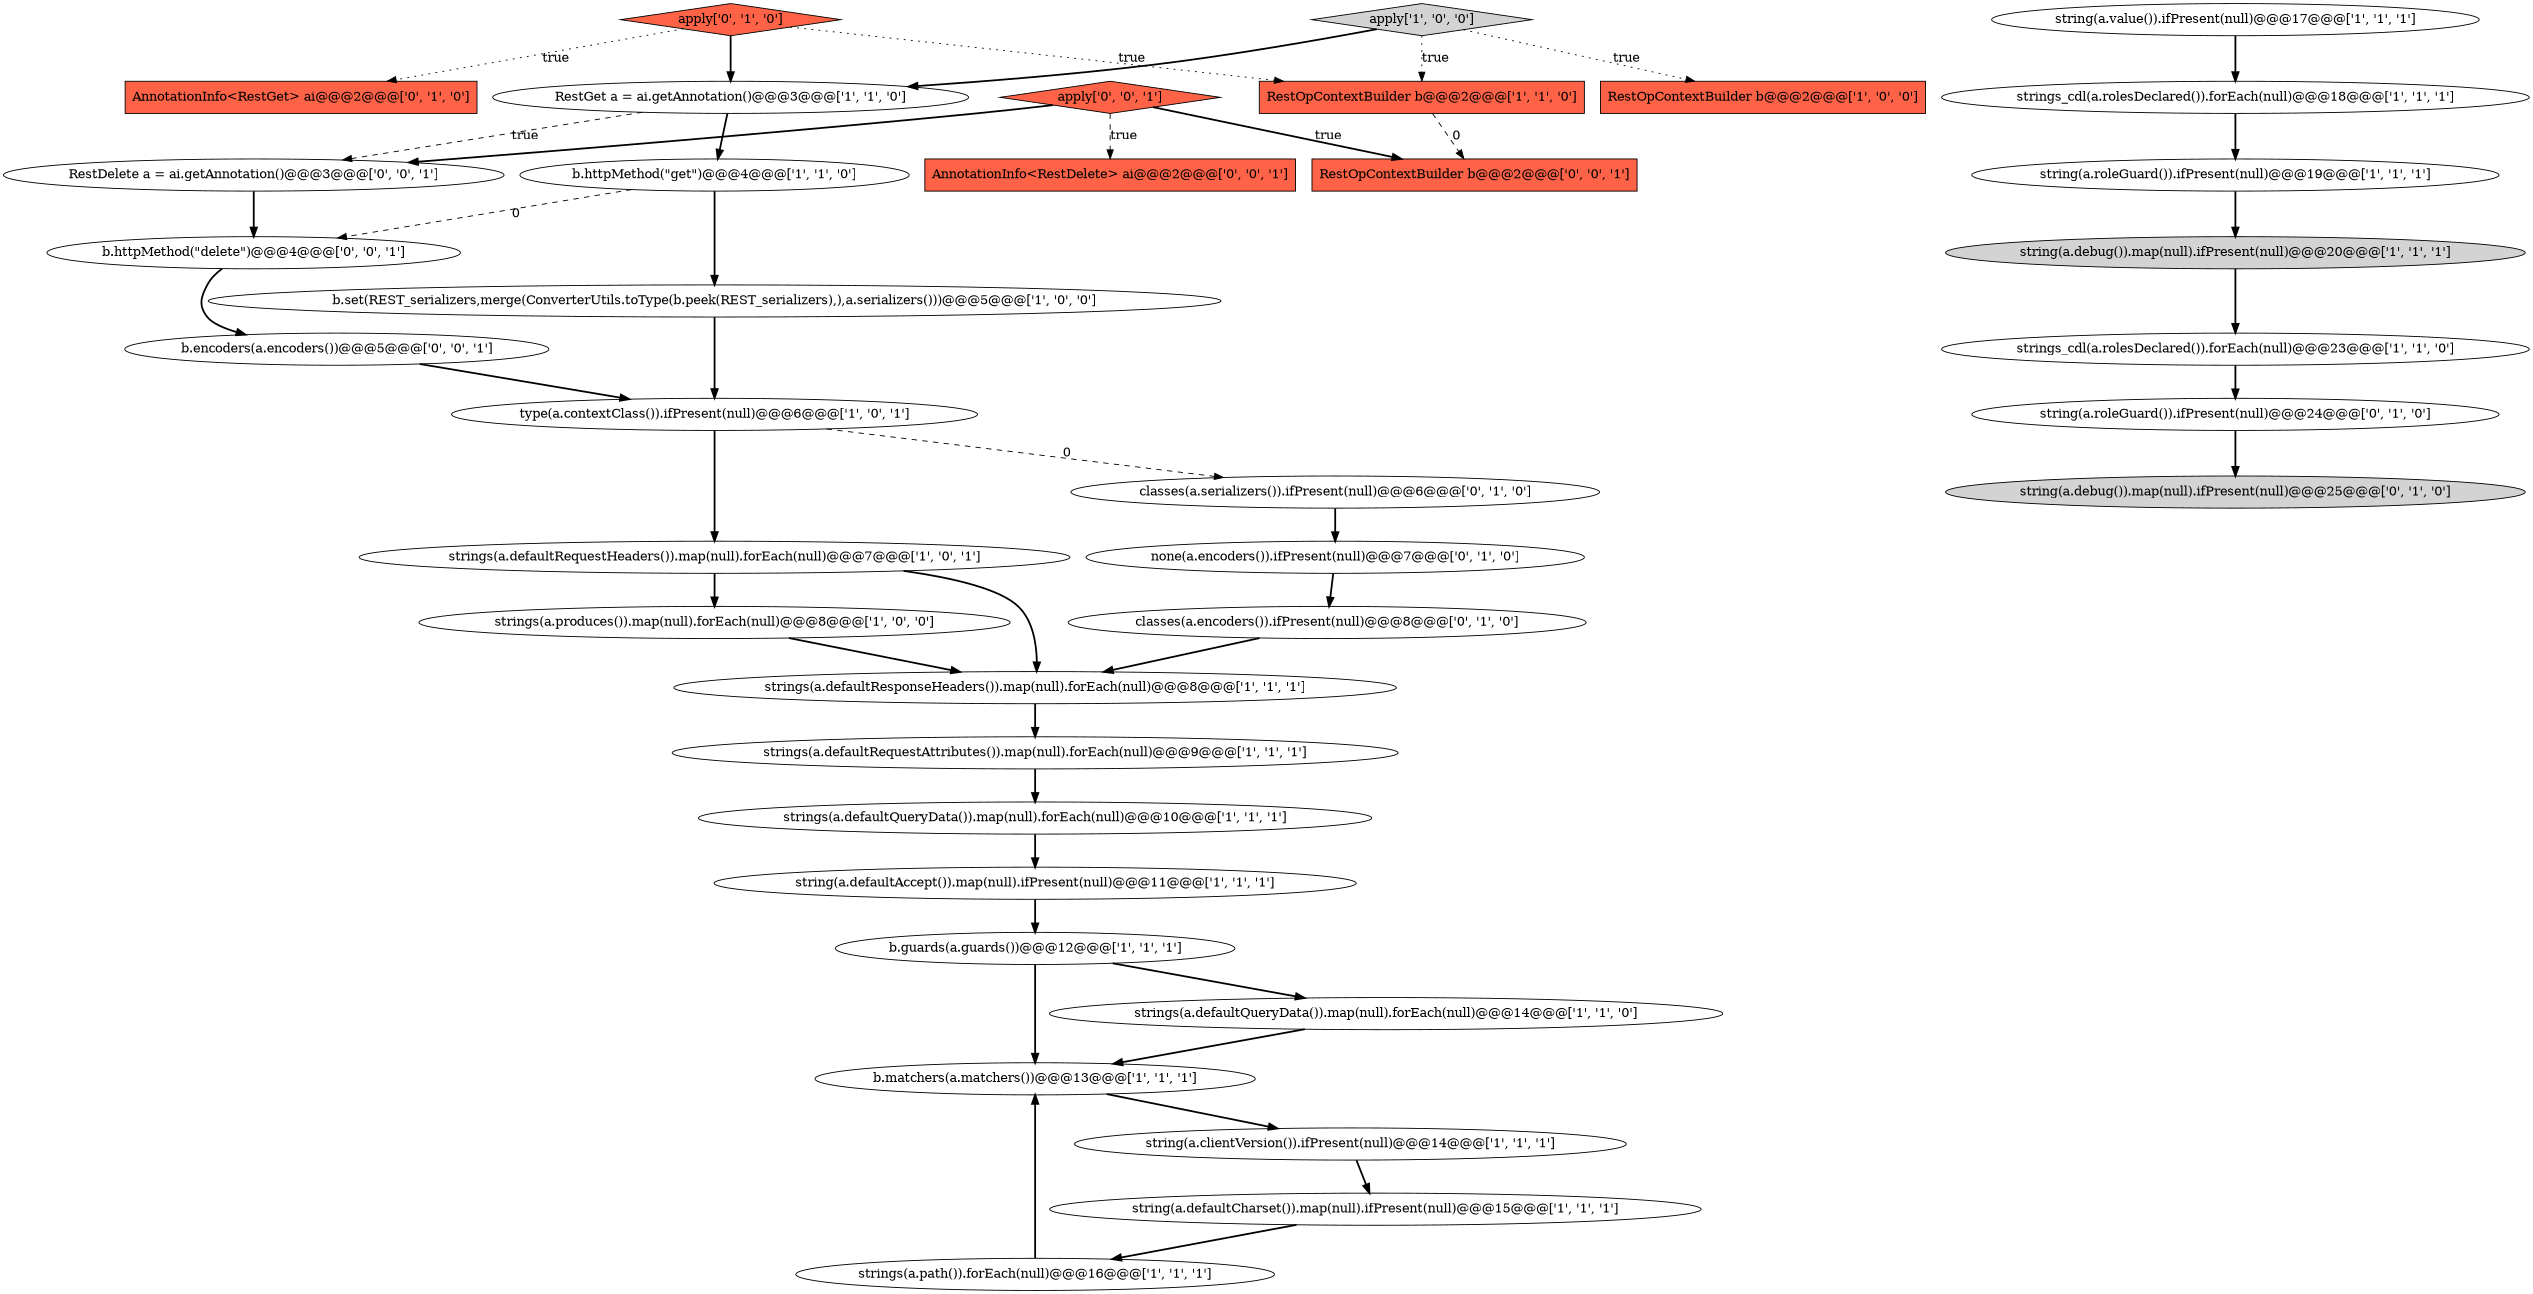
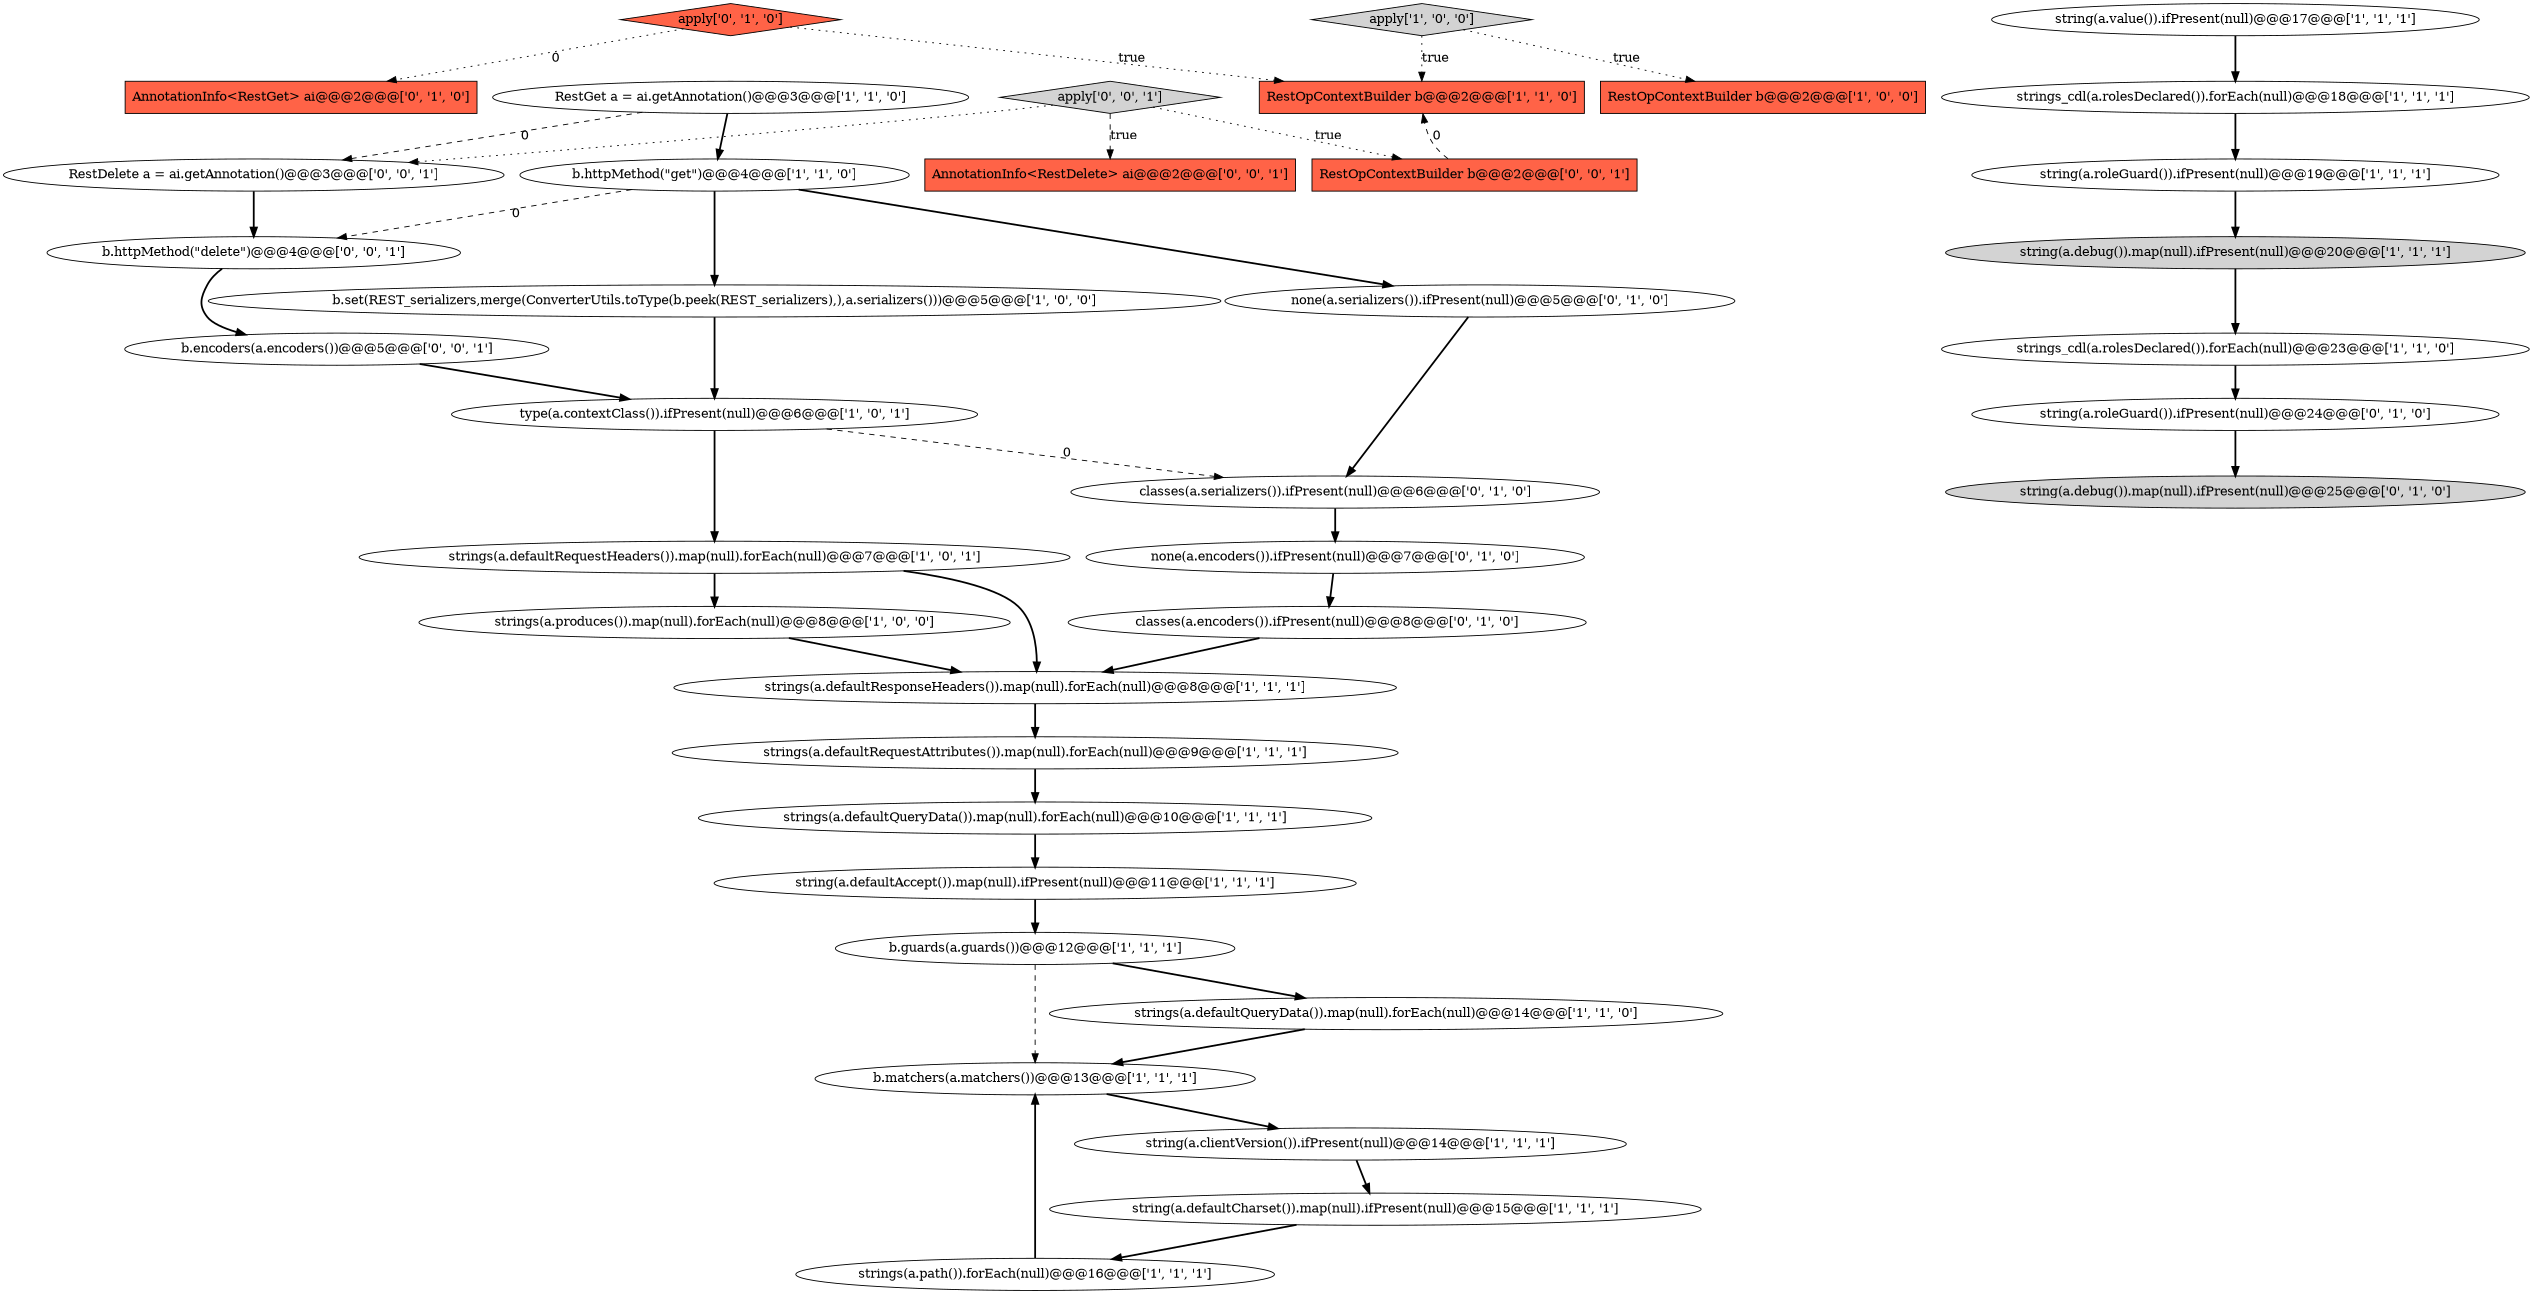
edge "apply['0', '1', '0']" -> "RestGet a = ai.getAnnotation()@@@3@@@['1', '1', '0']": removed
edge "apply['0', '1', '0']" -> "AnnotationInfo<RestGet> ai@@@2@@@['0', '1', '0']": label "true" -> "0"
edge "apply['1', '0', '0']" -> "RestGet a = ai.getAnnotation()@@@3@@@['1', '1', '0']": removed
node "apply['0', '0', '1']": fillcolor tomato -> lightgray
edge "apply['0', '0', '1']" -> "RestOpContextBuilder b@@@2@@@['0', '0', '1']": style bold -> dotted
edge "RestOpContextBuilder b@@@2@@@['1', '1', '0']" -> "RestOpContextBuilder b@@@2@@@['0', '0', '1']": reversed
edge "RestGet a = ai.getAnnotation()@@@3@@@['1', '1', '0']" -> "RestDelete a = ai.getAnnotation()@@@3@@@['0', '0', '1']": label "true" -> "0"
edge "apply['0', '0', '1']" -> "RestDelete a = ai.getAnnotation()@@@3@@@['0', '0', '1']": style bold -> dotted
node "none(a.serializers()).ifPresent(null)@@@5@@@['0', '1', '0']": added
edge "b.guards(a.guards())@@@12@@@['1', '1', '1']" -> "b.matchers(a.matchers())@@@13@@@['1', '1', '1']": style bold -> dashed
